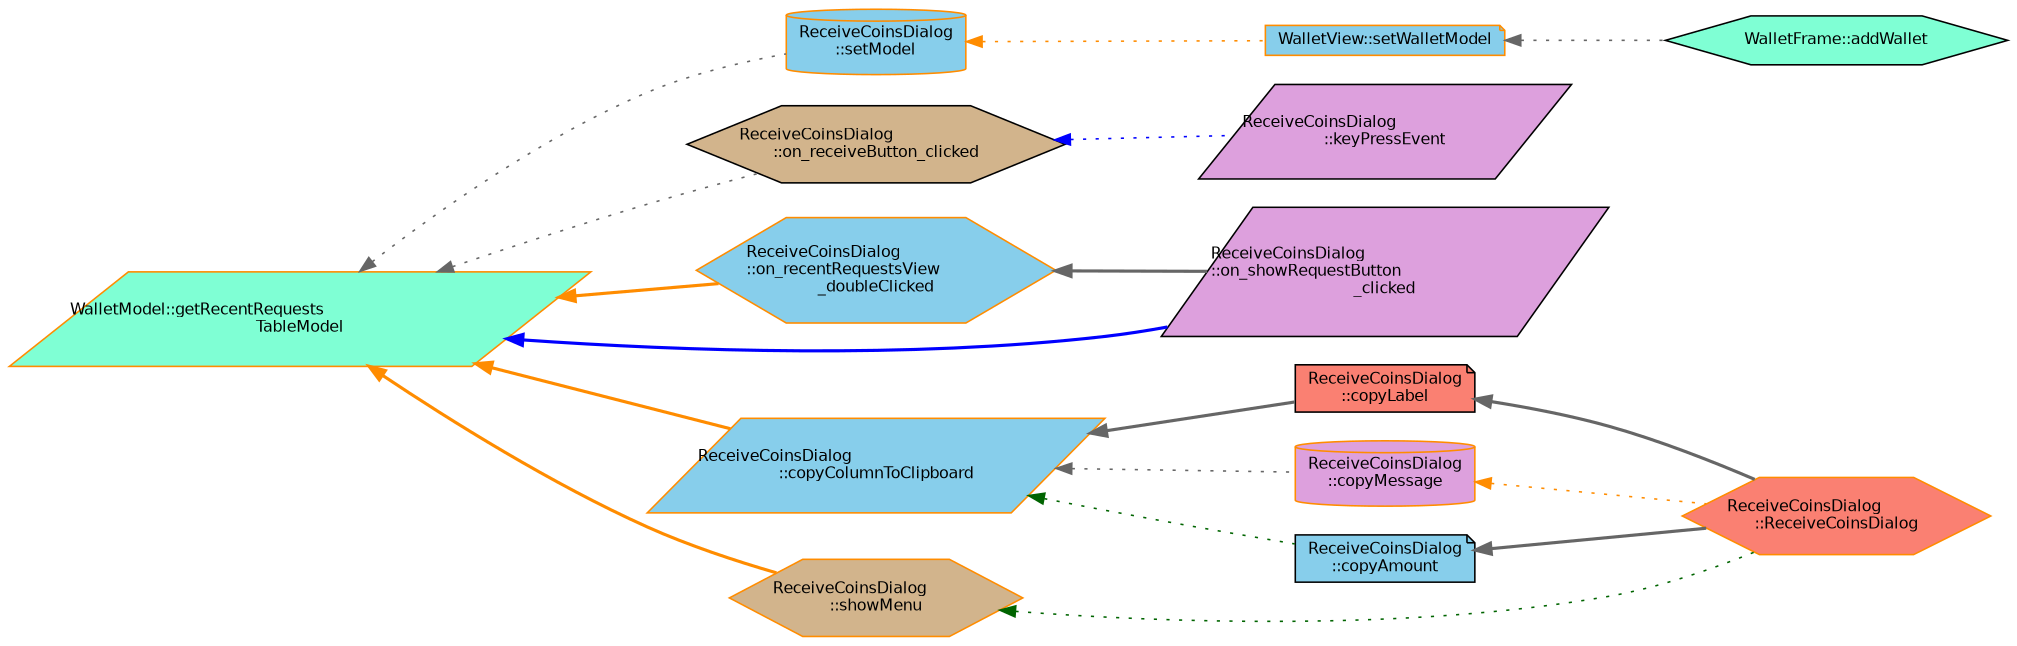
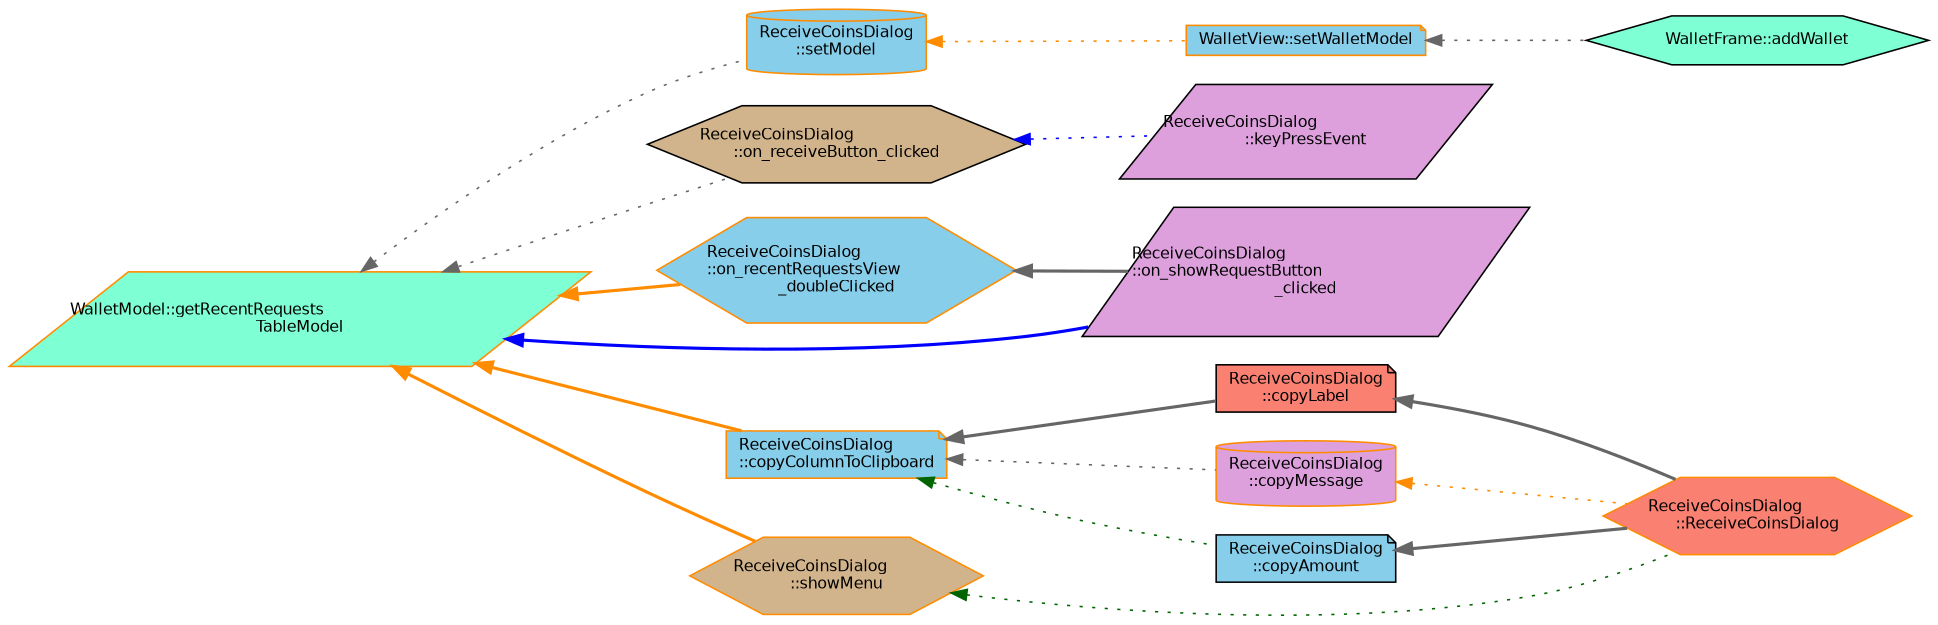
node "ReceiveCoinsDialog ::copyColumnToClipboard": shape parallelogram -> note
